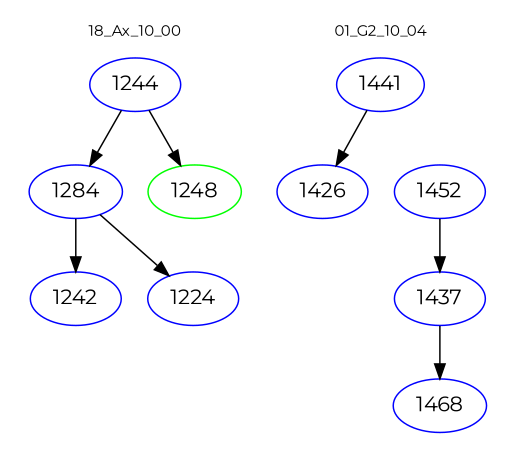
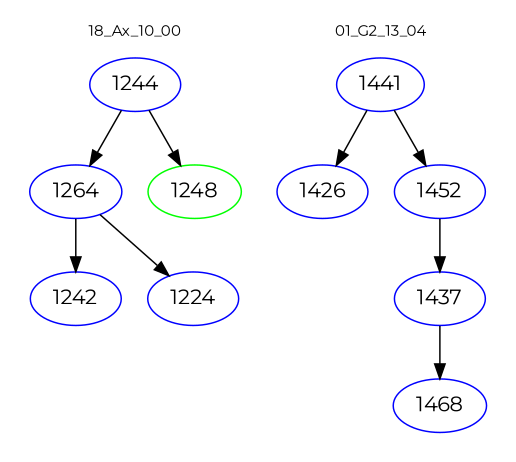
cluster "01_G2_10_04": label "01_G2_10_04" -> "01_G2_13_04"
edge "1441" -> "1452": added
node "1284": label "1284" -> "1264"
